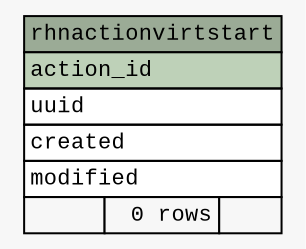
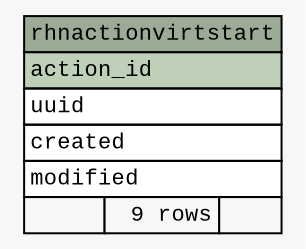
node "rhnactionvirtstart": text "0 rows" -> "9 rows"
